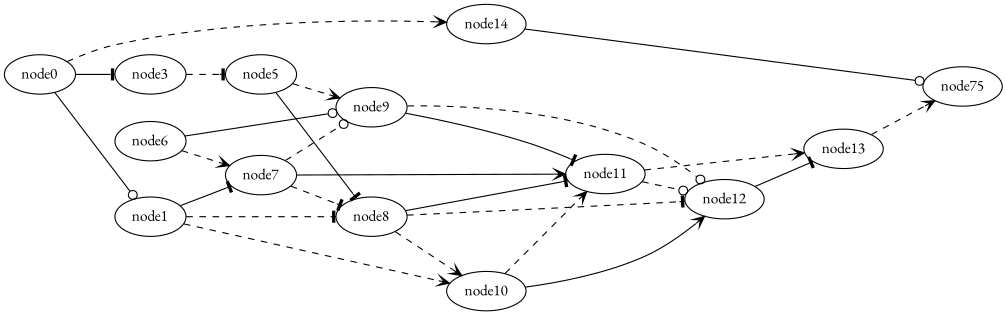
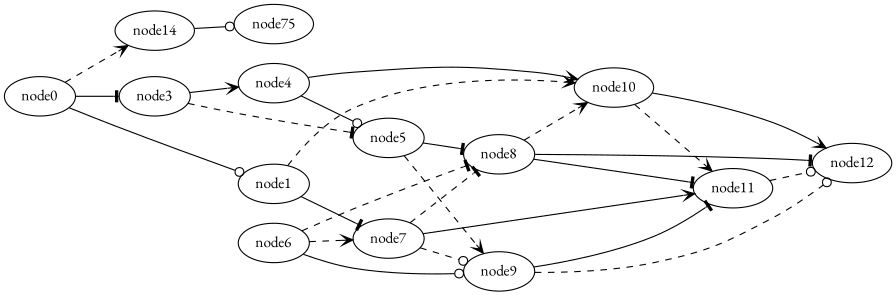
node "node4": added
node "node13": removed
edge "node8" -> "node12": style dashed -> solid
edge "node1" -> "node8": now "node6" -> "node8"
